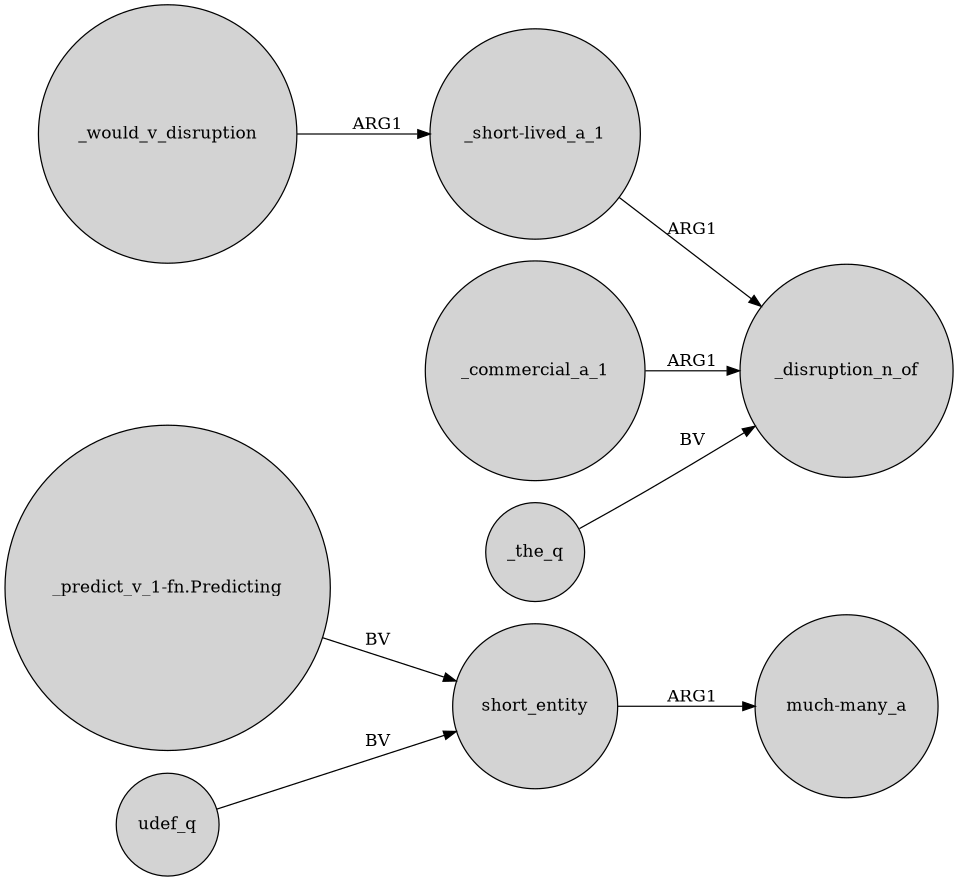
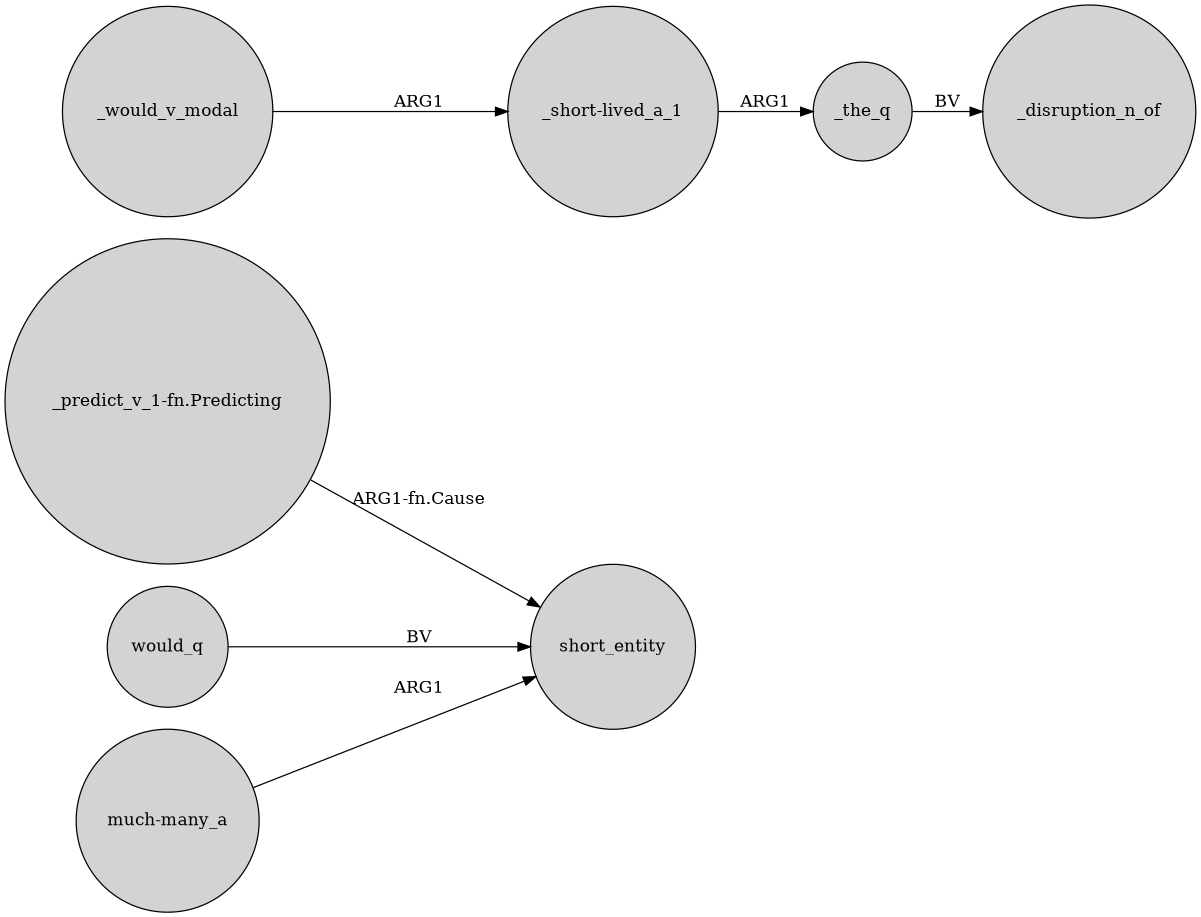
node "_would_v_disruption": label "_would_v_disruption" -> "_would_v_modal"
edge "_short-lived_a_1" -> "_disruption_n_of": now "_short-lived_a_1" -> "_the_q"
node "_commercial_a_1": removed
edge "_predict_v_1-fn.Predicting" -> "short_entity": label "BV" -> "ARG1-fn.Cause"
edge "short_entity" -> "much-many_a": reversed
node "udef_q": label "udef_q" -> "would_q"
